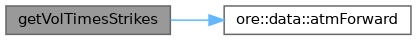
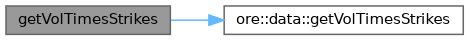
node "ore::data::atmForward": label "ore::data::atmForward" -> "ore::data::getVolTimesStrikes"
